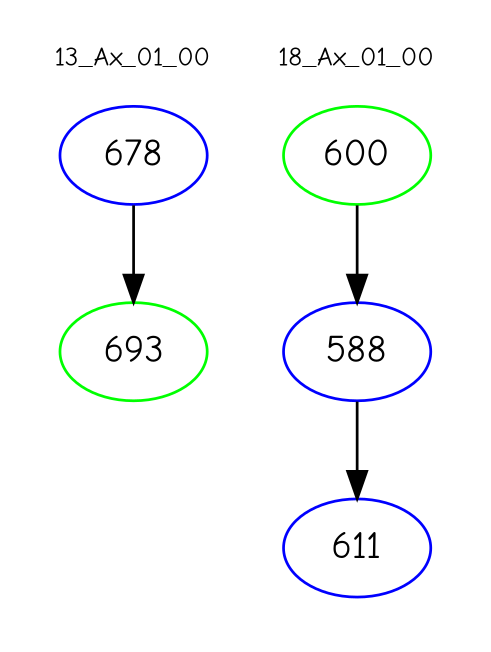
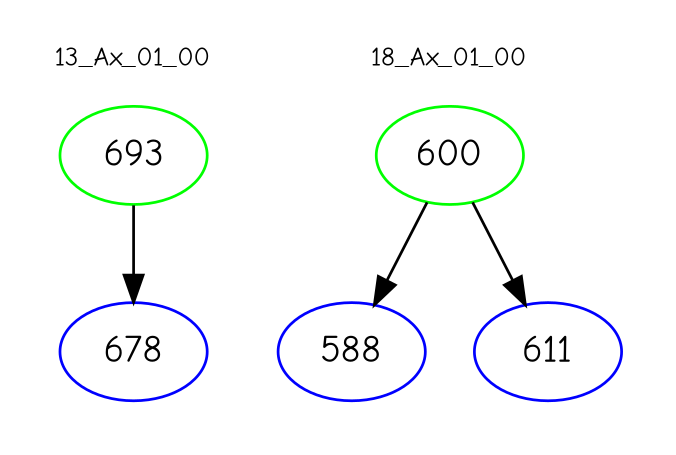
edge "678" -> "693": reversed
edge "588" -> "611": now "600" -> "611"
